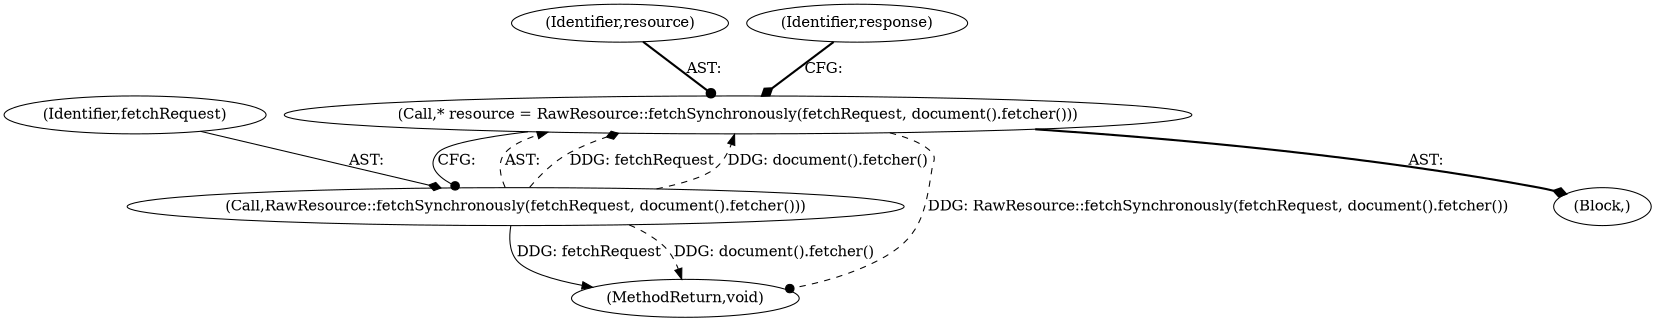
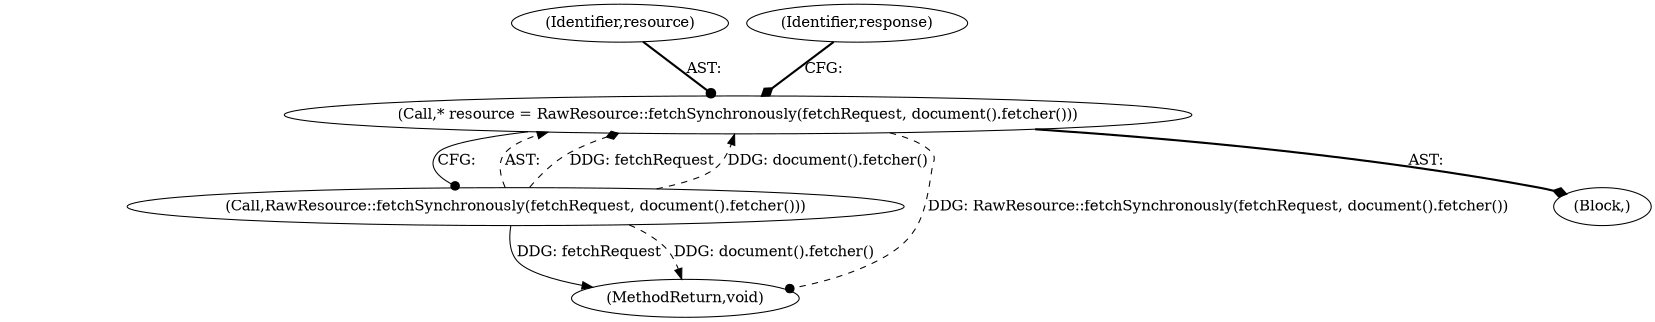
node "(Identifier,fetchRequest)": removed
